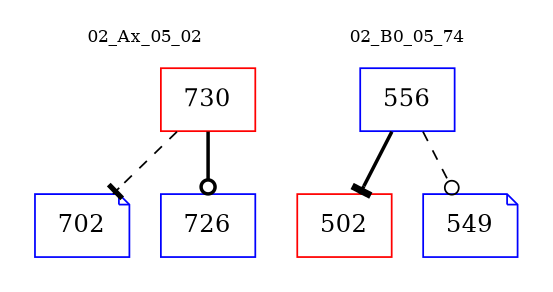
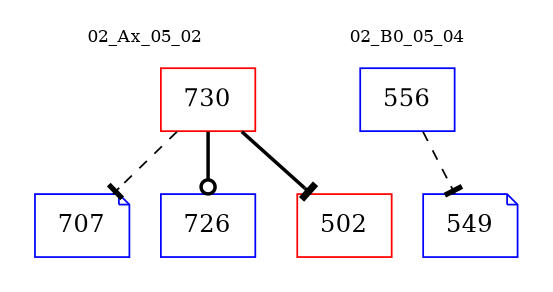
cluster "02_B0_05_74": label "02_B0_05_74" -> "02_B0_05_04"
edge "556" -> "549": arrowhead odot -> tee
edge "556" -> "502": now "730" -> "502"
node "702": label "702" -> "707"
